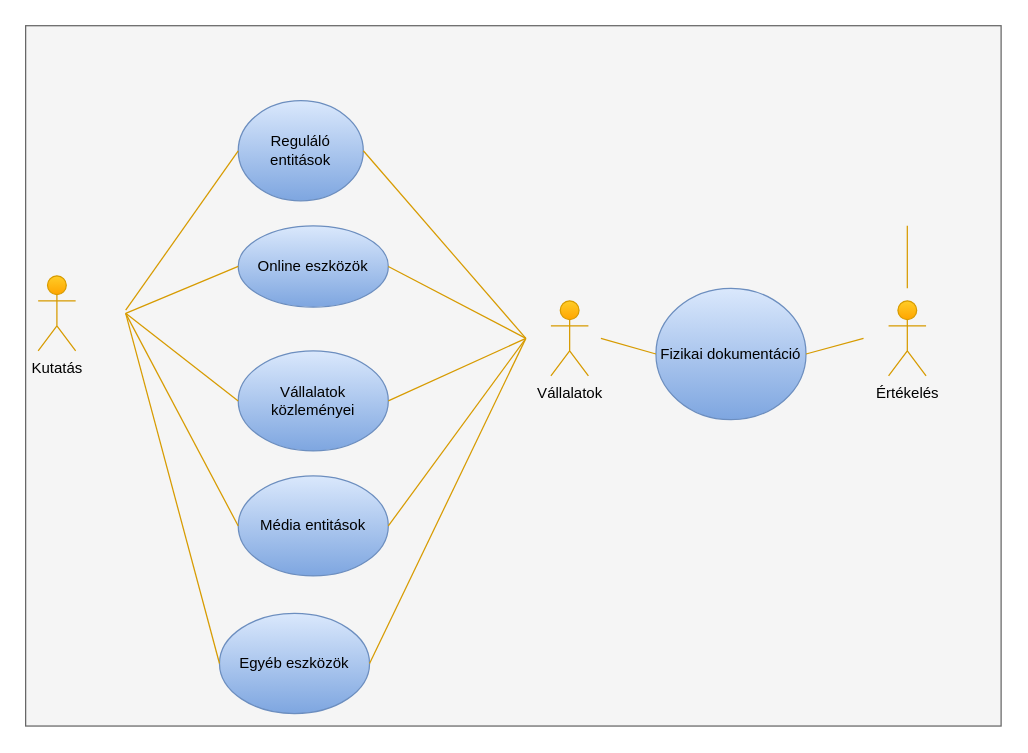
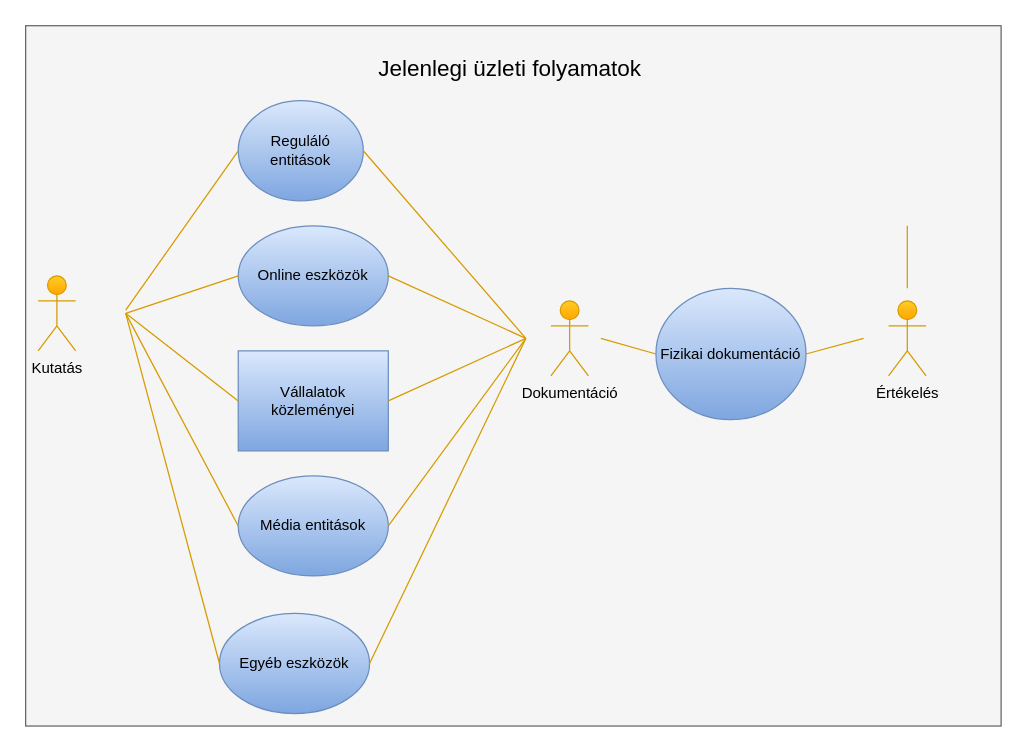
node "Jelenlegi üzleti folyamatok": added
node "Online eszközök": size 150x81 -> 150x100
node "Vállalatok": label "Vállalatok" -> "Dokumentáció"
node "Vállalatok közleményei": shape ellipse -> rectangle
